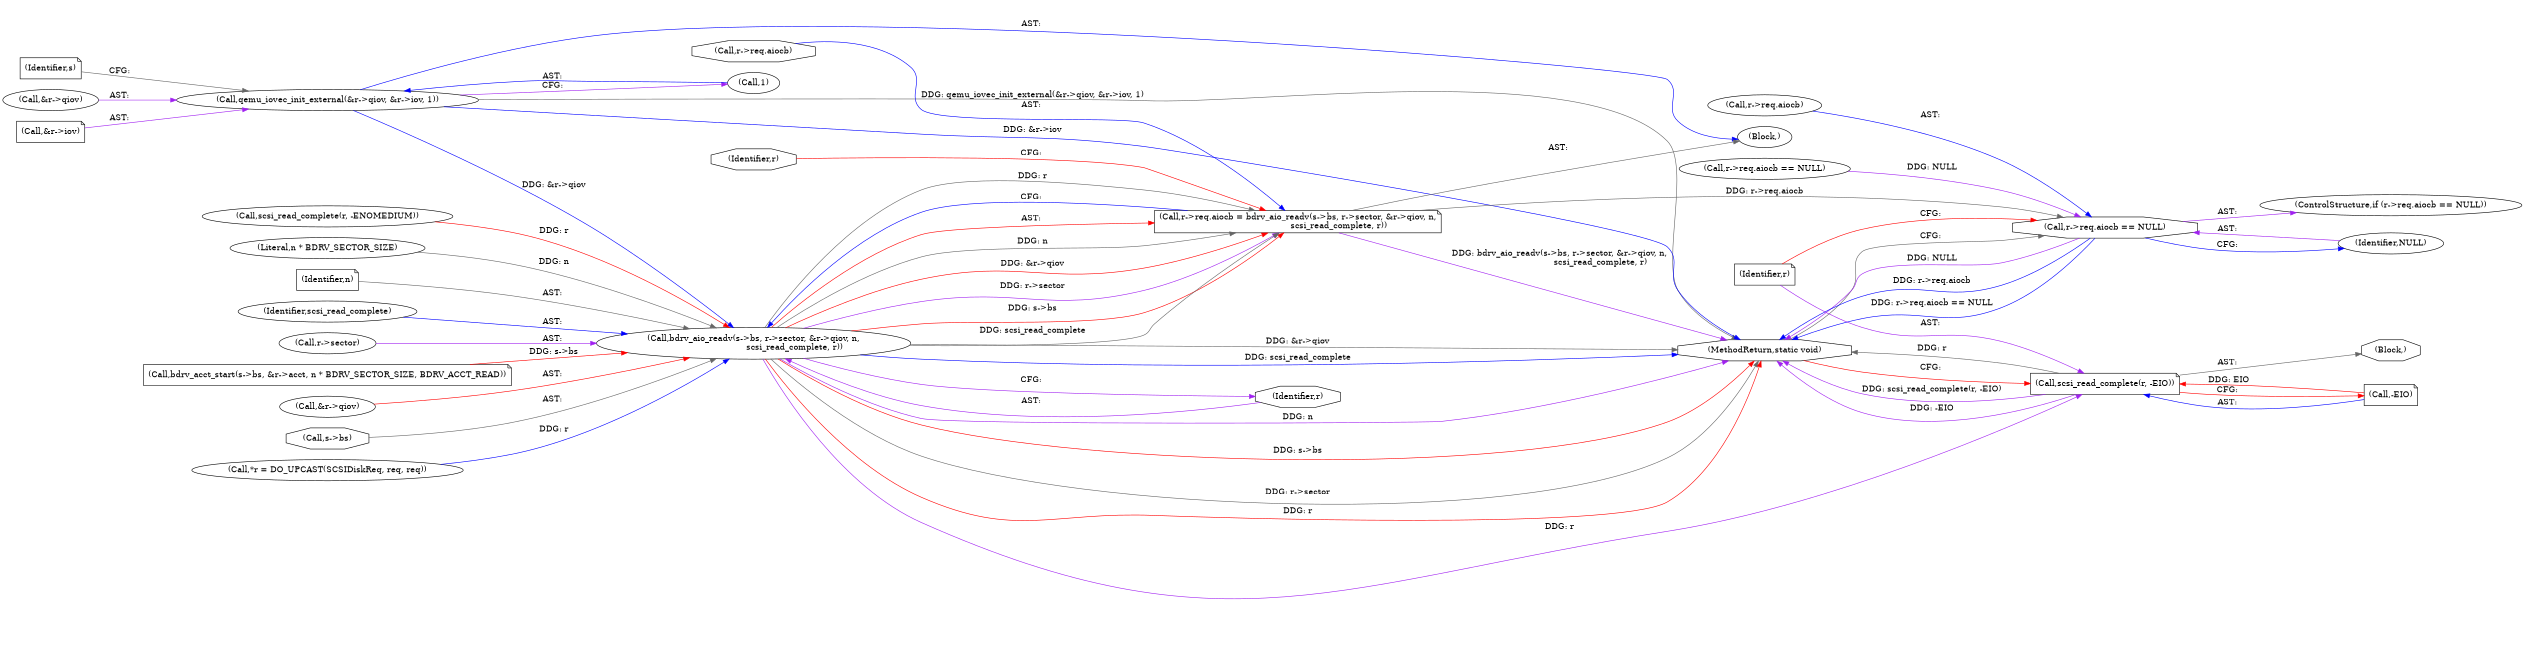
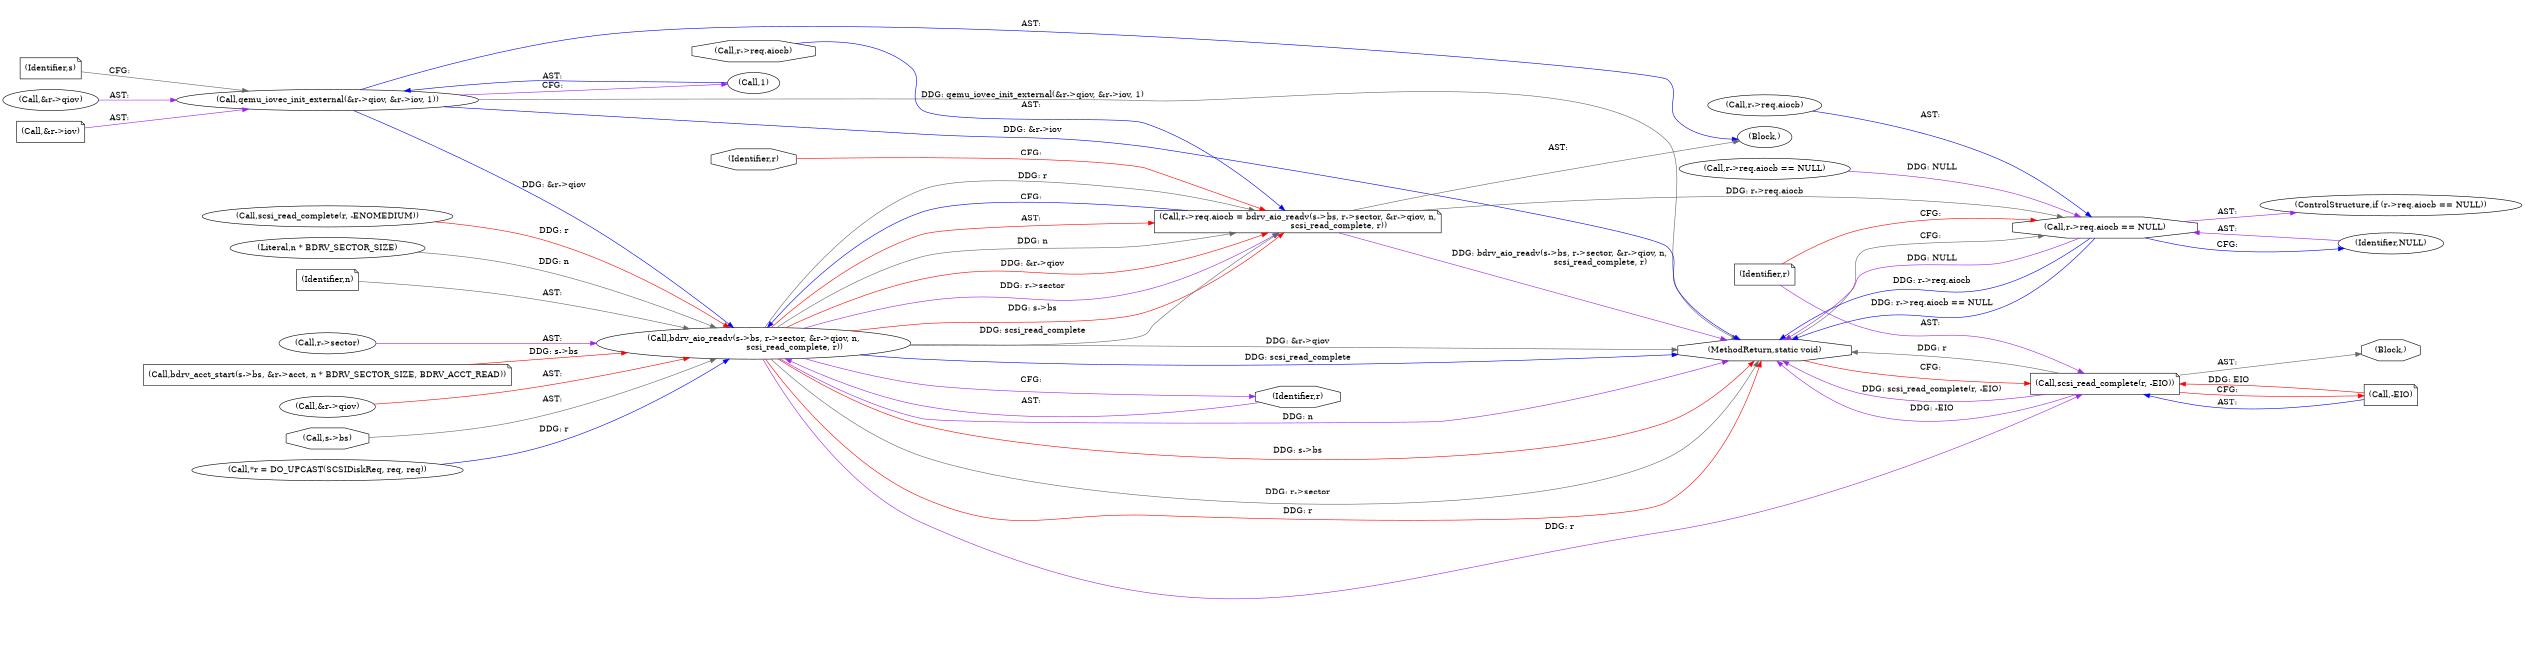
node "(Identifier,scsi_read_complete)": removed
